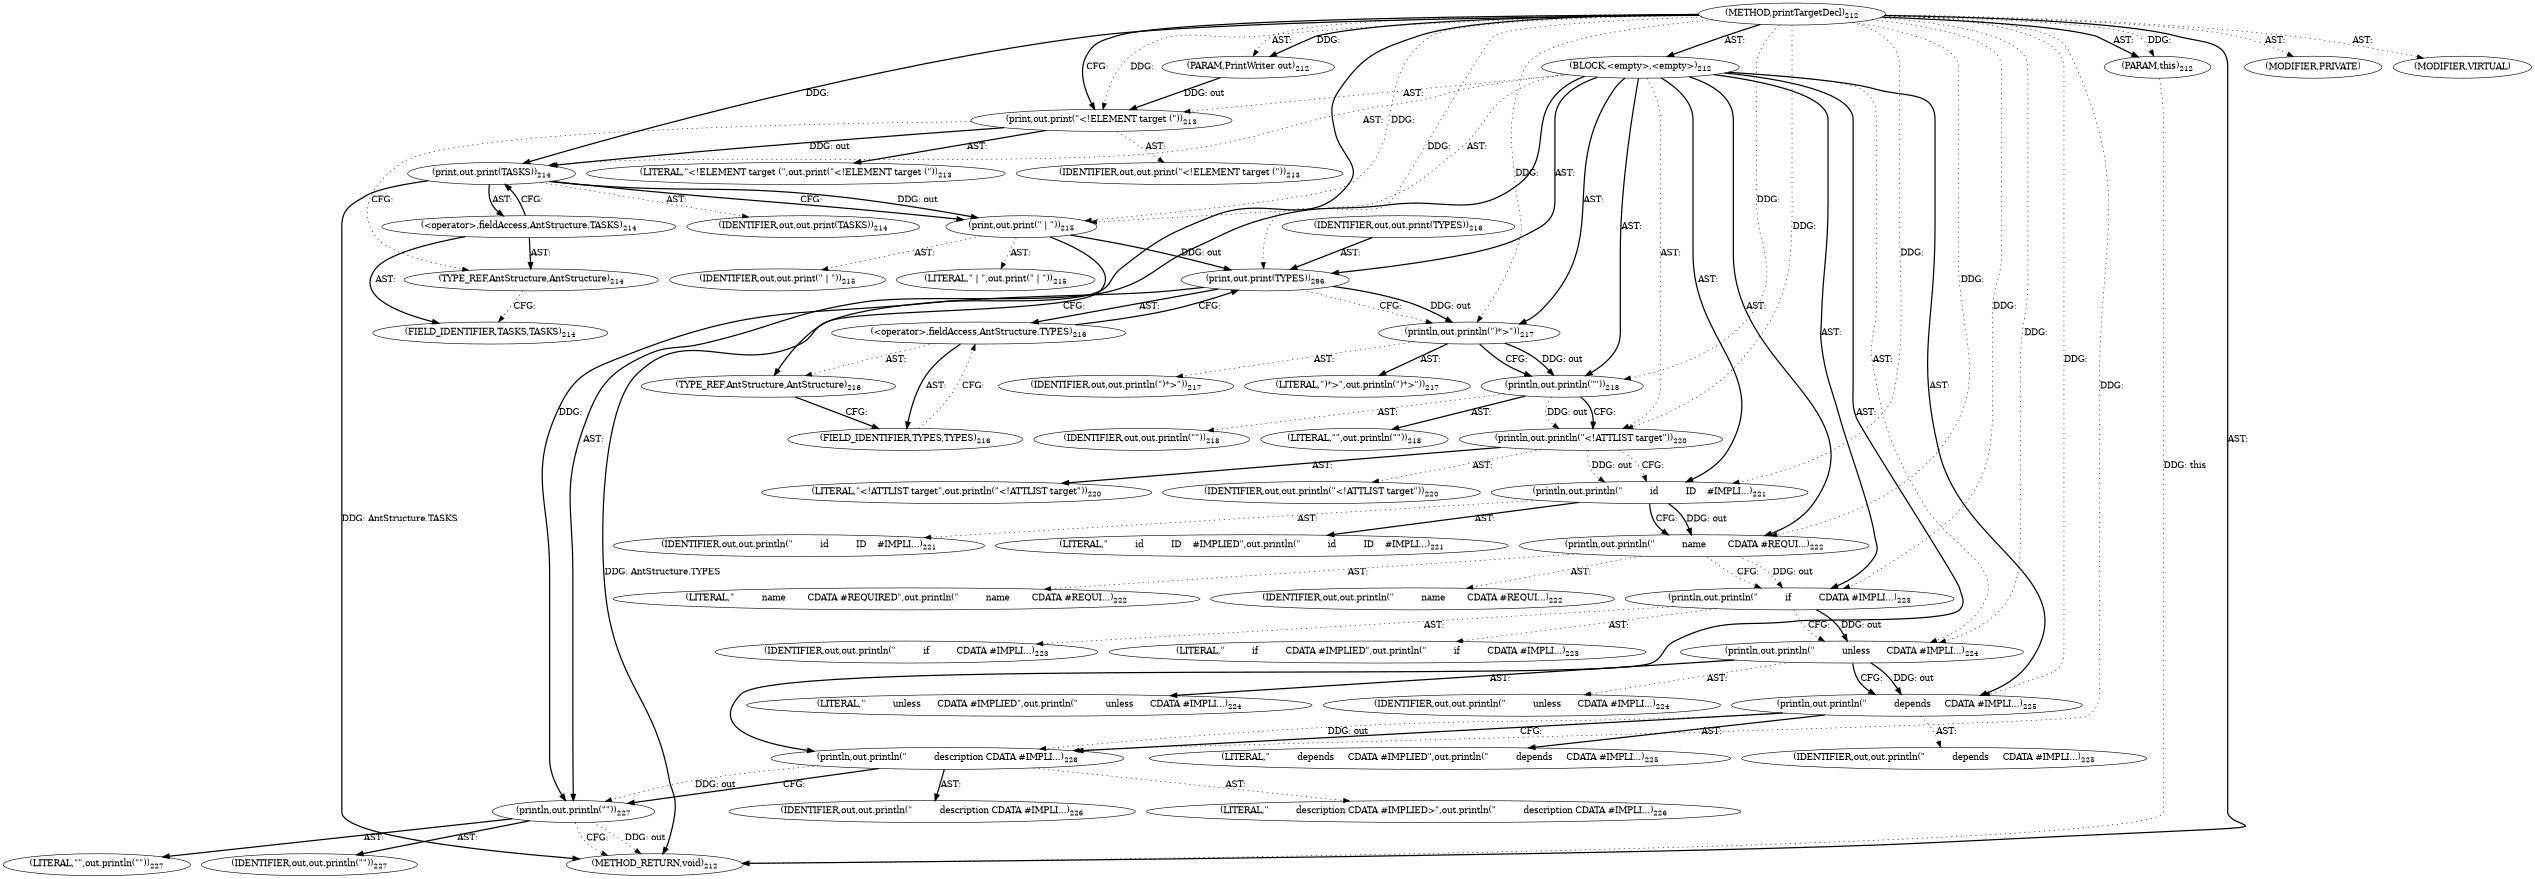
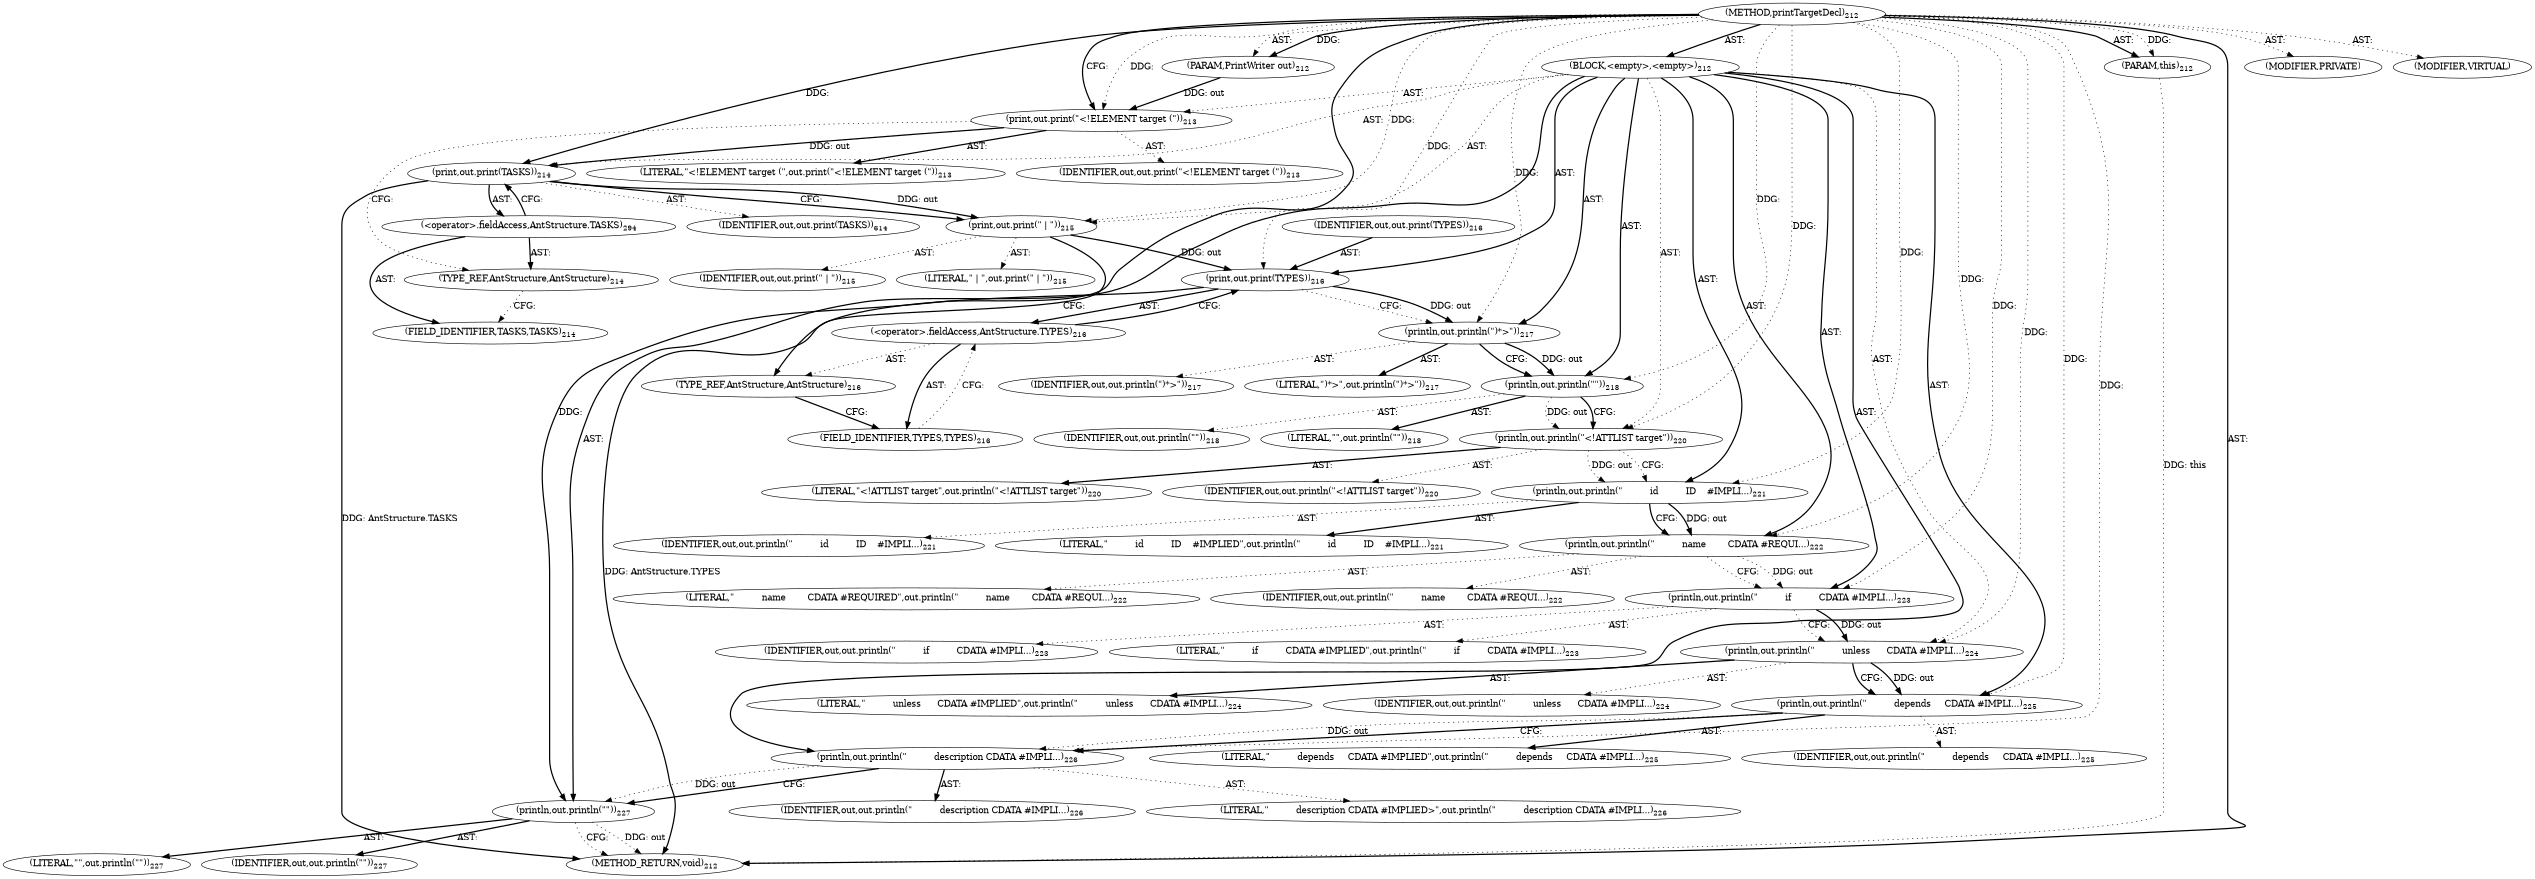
node "(<operator>.fieldAccess,AntStructure.TASKS)": text "214" -> "294"
node "(IDENTIFIER,out,out.print(TASKS))": text "214" -> "614"
node "(print,out.print(TYPES))": text "296" -> "216"
